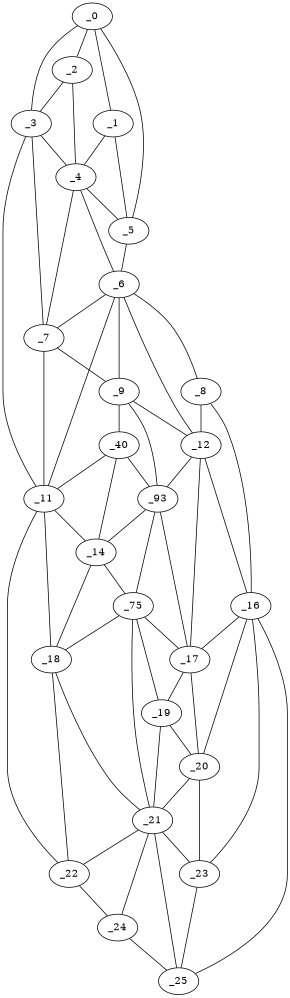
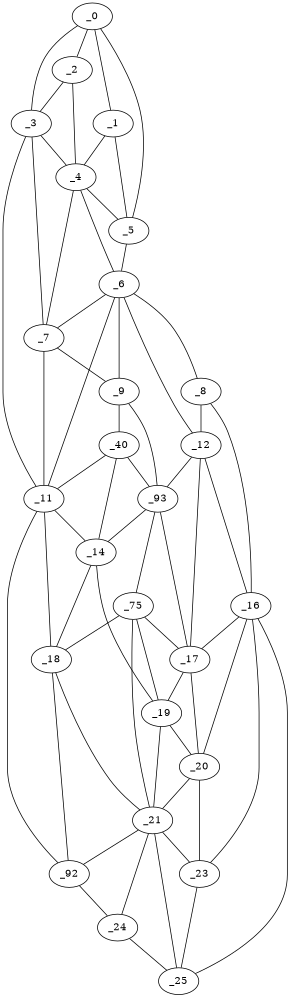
edge "_9" -- "_12": removed
edge "_14" -- "_75": now "_14" -- "_19"
node "_22": label "_22" -> "_92"
